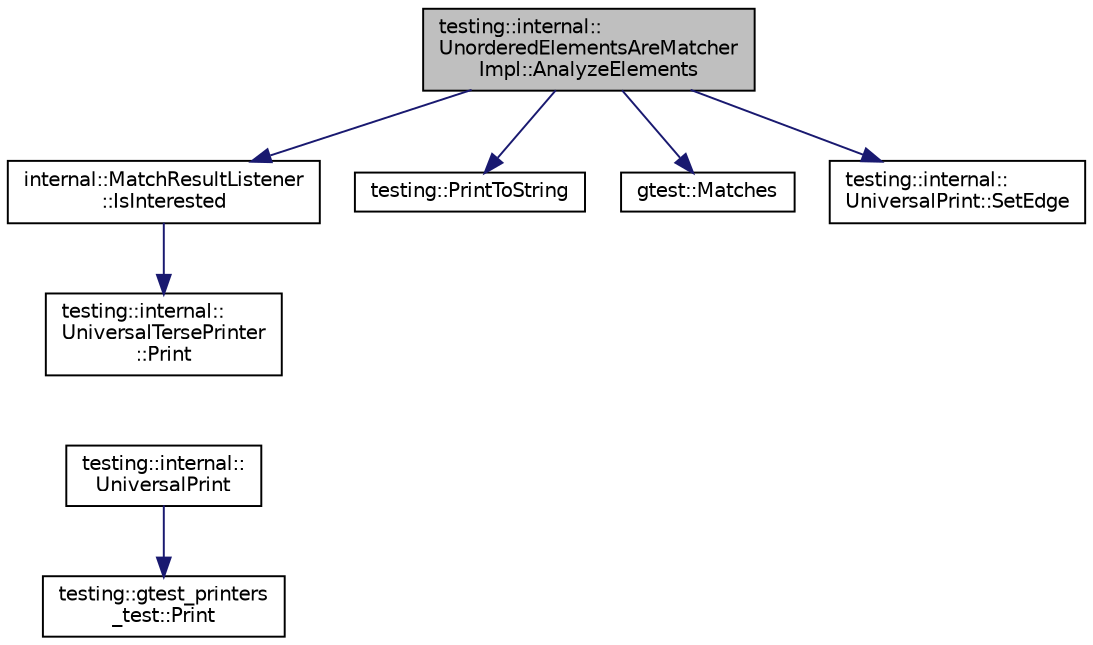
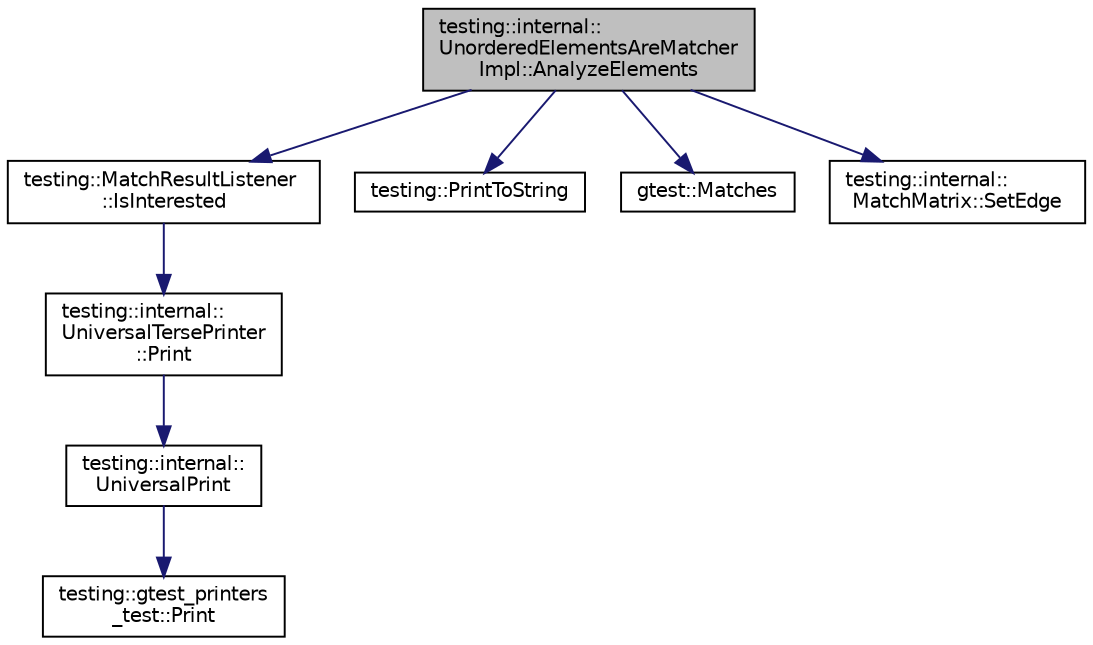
node "internal::MatchResultListener ::IsInterested": label "internal::MatchResultListener ::IsInterested" -> "testing::MatchResultListener ::IsInterested"
node "testing::internal:: UniversalPrint::SetEdge": label "testing::internal:: UniversalPrint::SetEdge" -> "testing::internal:: MatchMatrix::SetEdge"
edge "testing::internal:: UniversalTersePrinter ::Print" -> "testing::internal:: UniversalPrint": added
